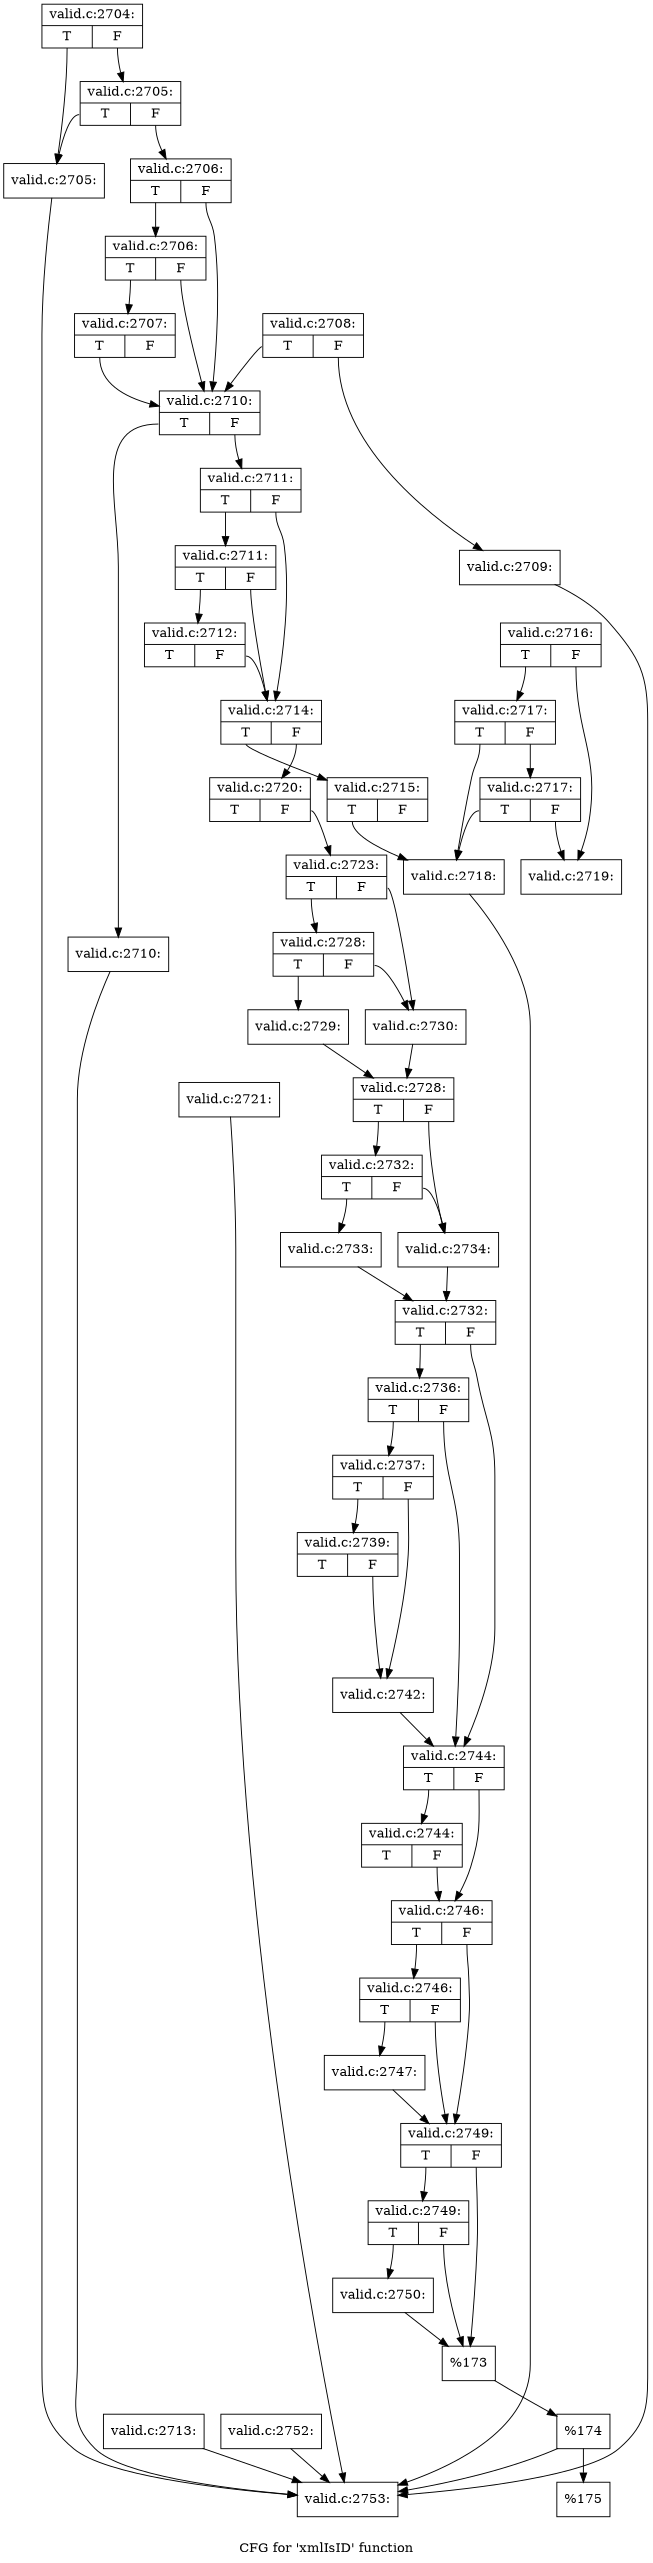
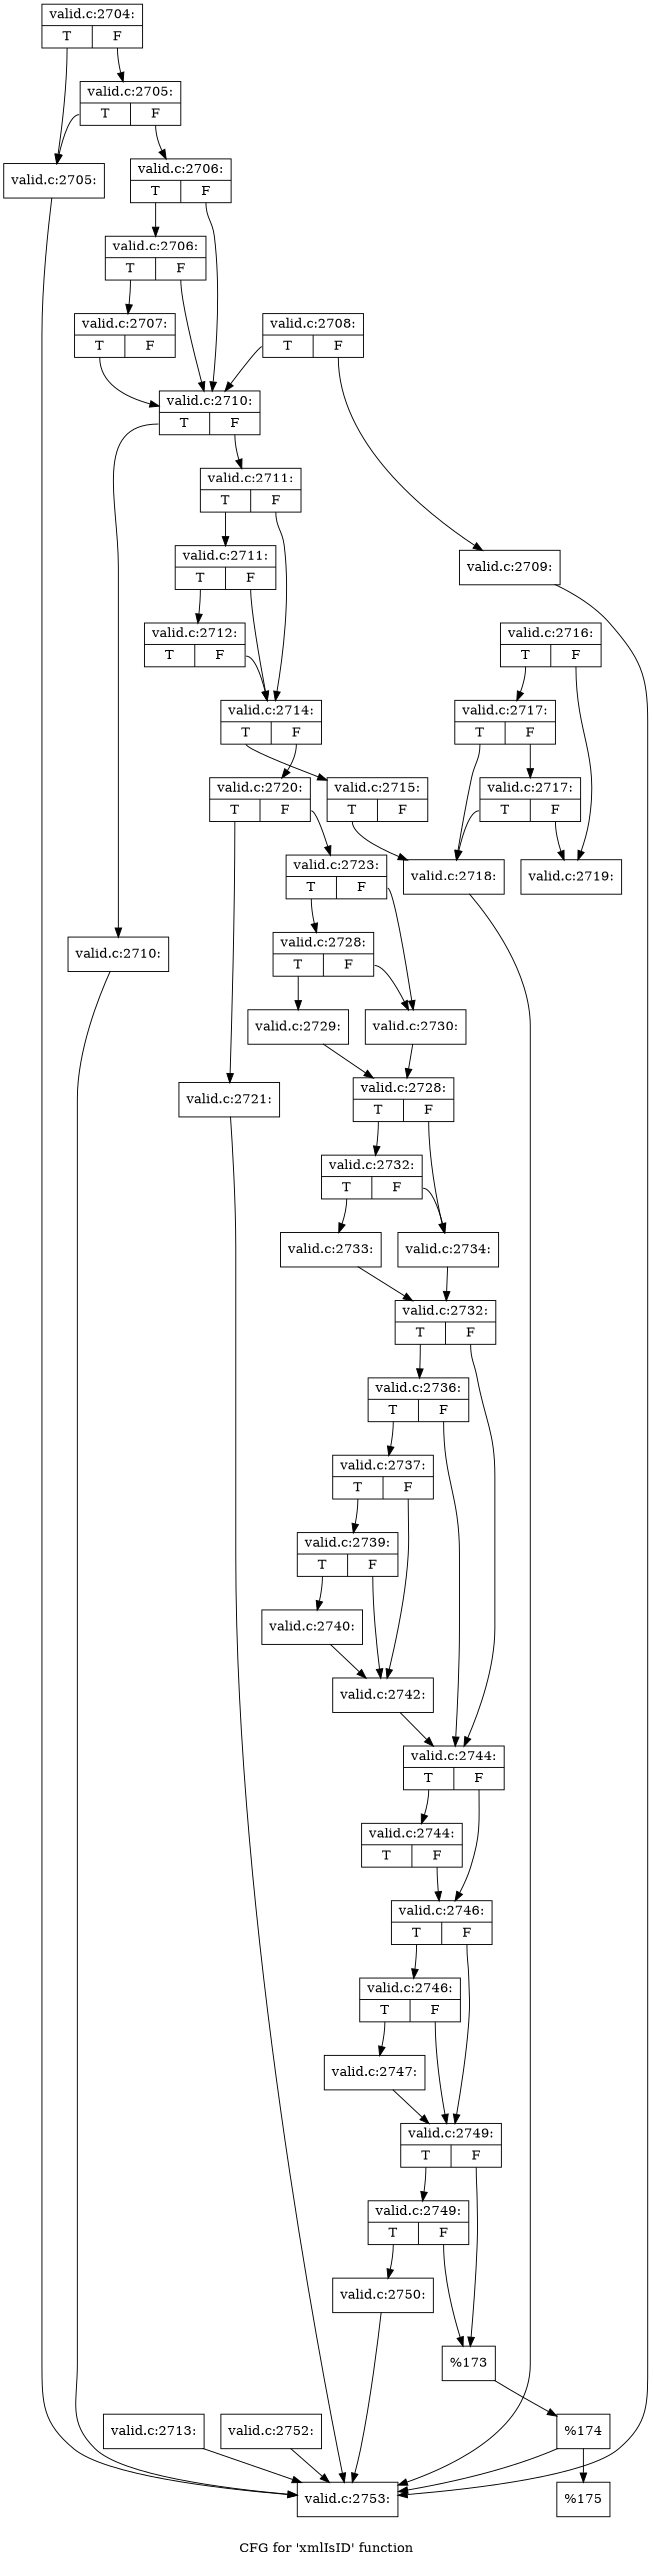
edge "valid.c:2720:" -> "valid.c:2721:": added
node "valid.c:2740:": added
edge "valid.c:2750:" -> "%173": now "valid.c:2750:" -> "valid.c:2753:"
